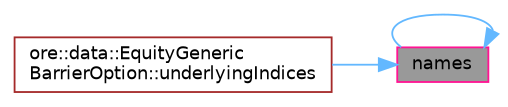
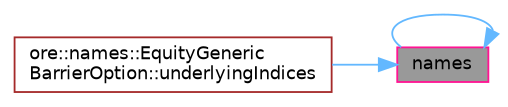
node "ore::data::EquityGeneric BarrierOption::underlyingIndices": label "ore::data::EquityGeneric BarrierOption::underlyingIndices" -> "ore::names::EquityGeneric BarrierOption::underlyingIndices"
